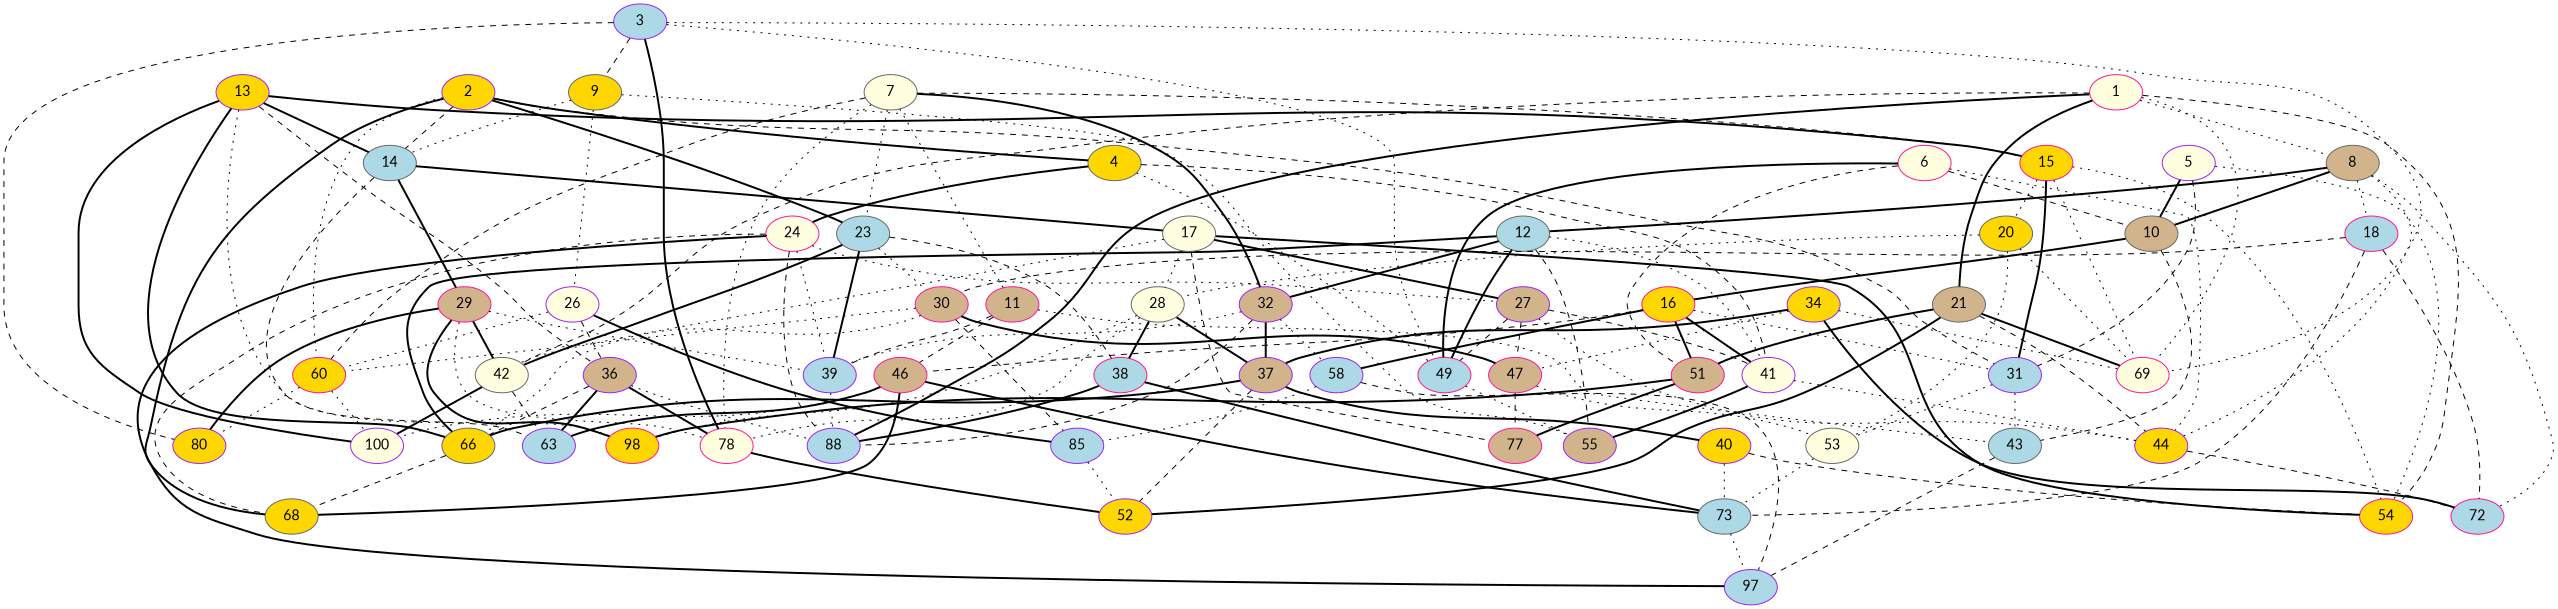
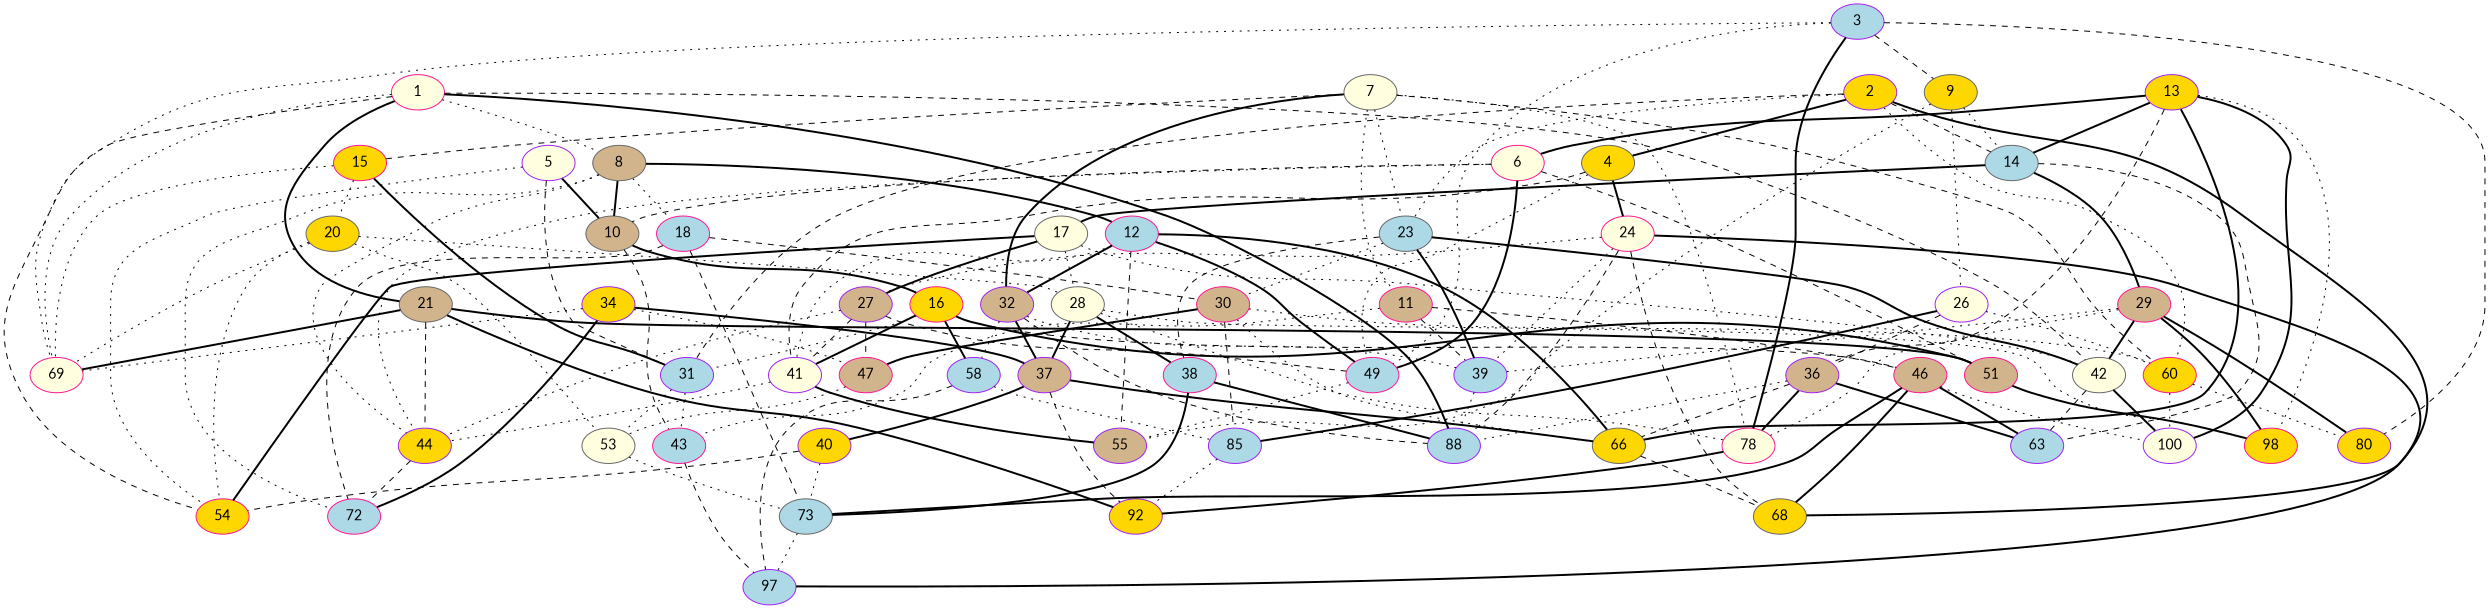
edge "13" -- "15": now "13" -- "6"
edge "2" -- "23": style bold -> dotted
node "12": color gray40 -> deeppink
edge "15" -- "54": now "20" -- "54"
node "77": removed
node "43": color gray40 -> deeppink
node "52": label "52" -> "92"
